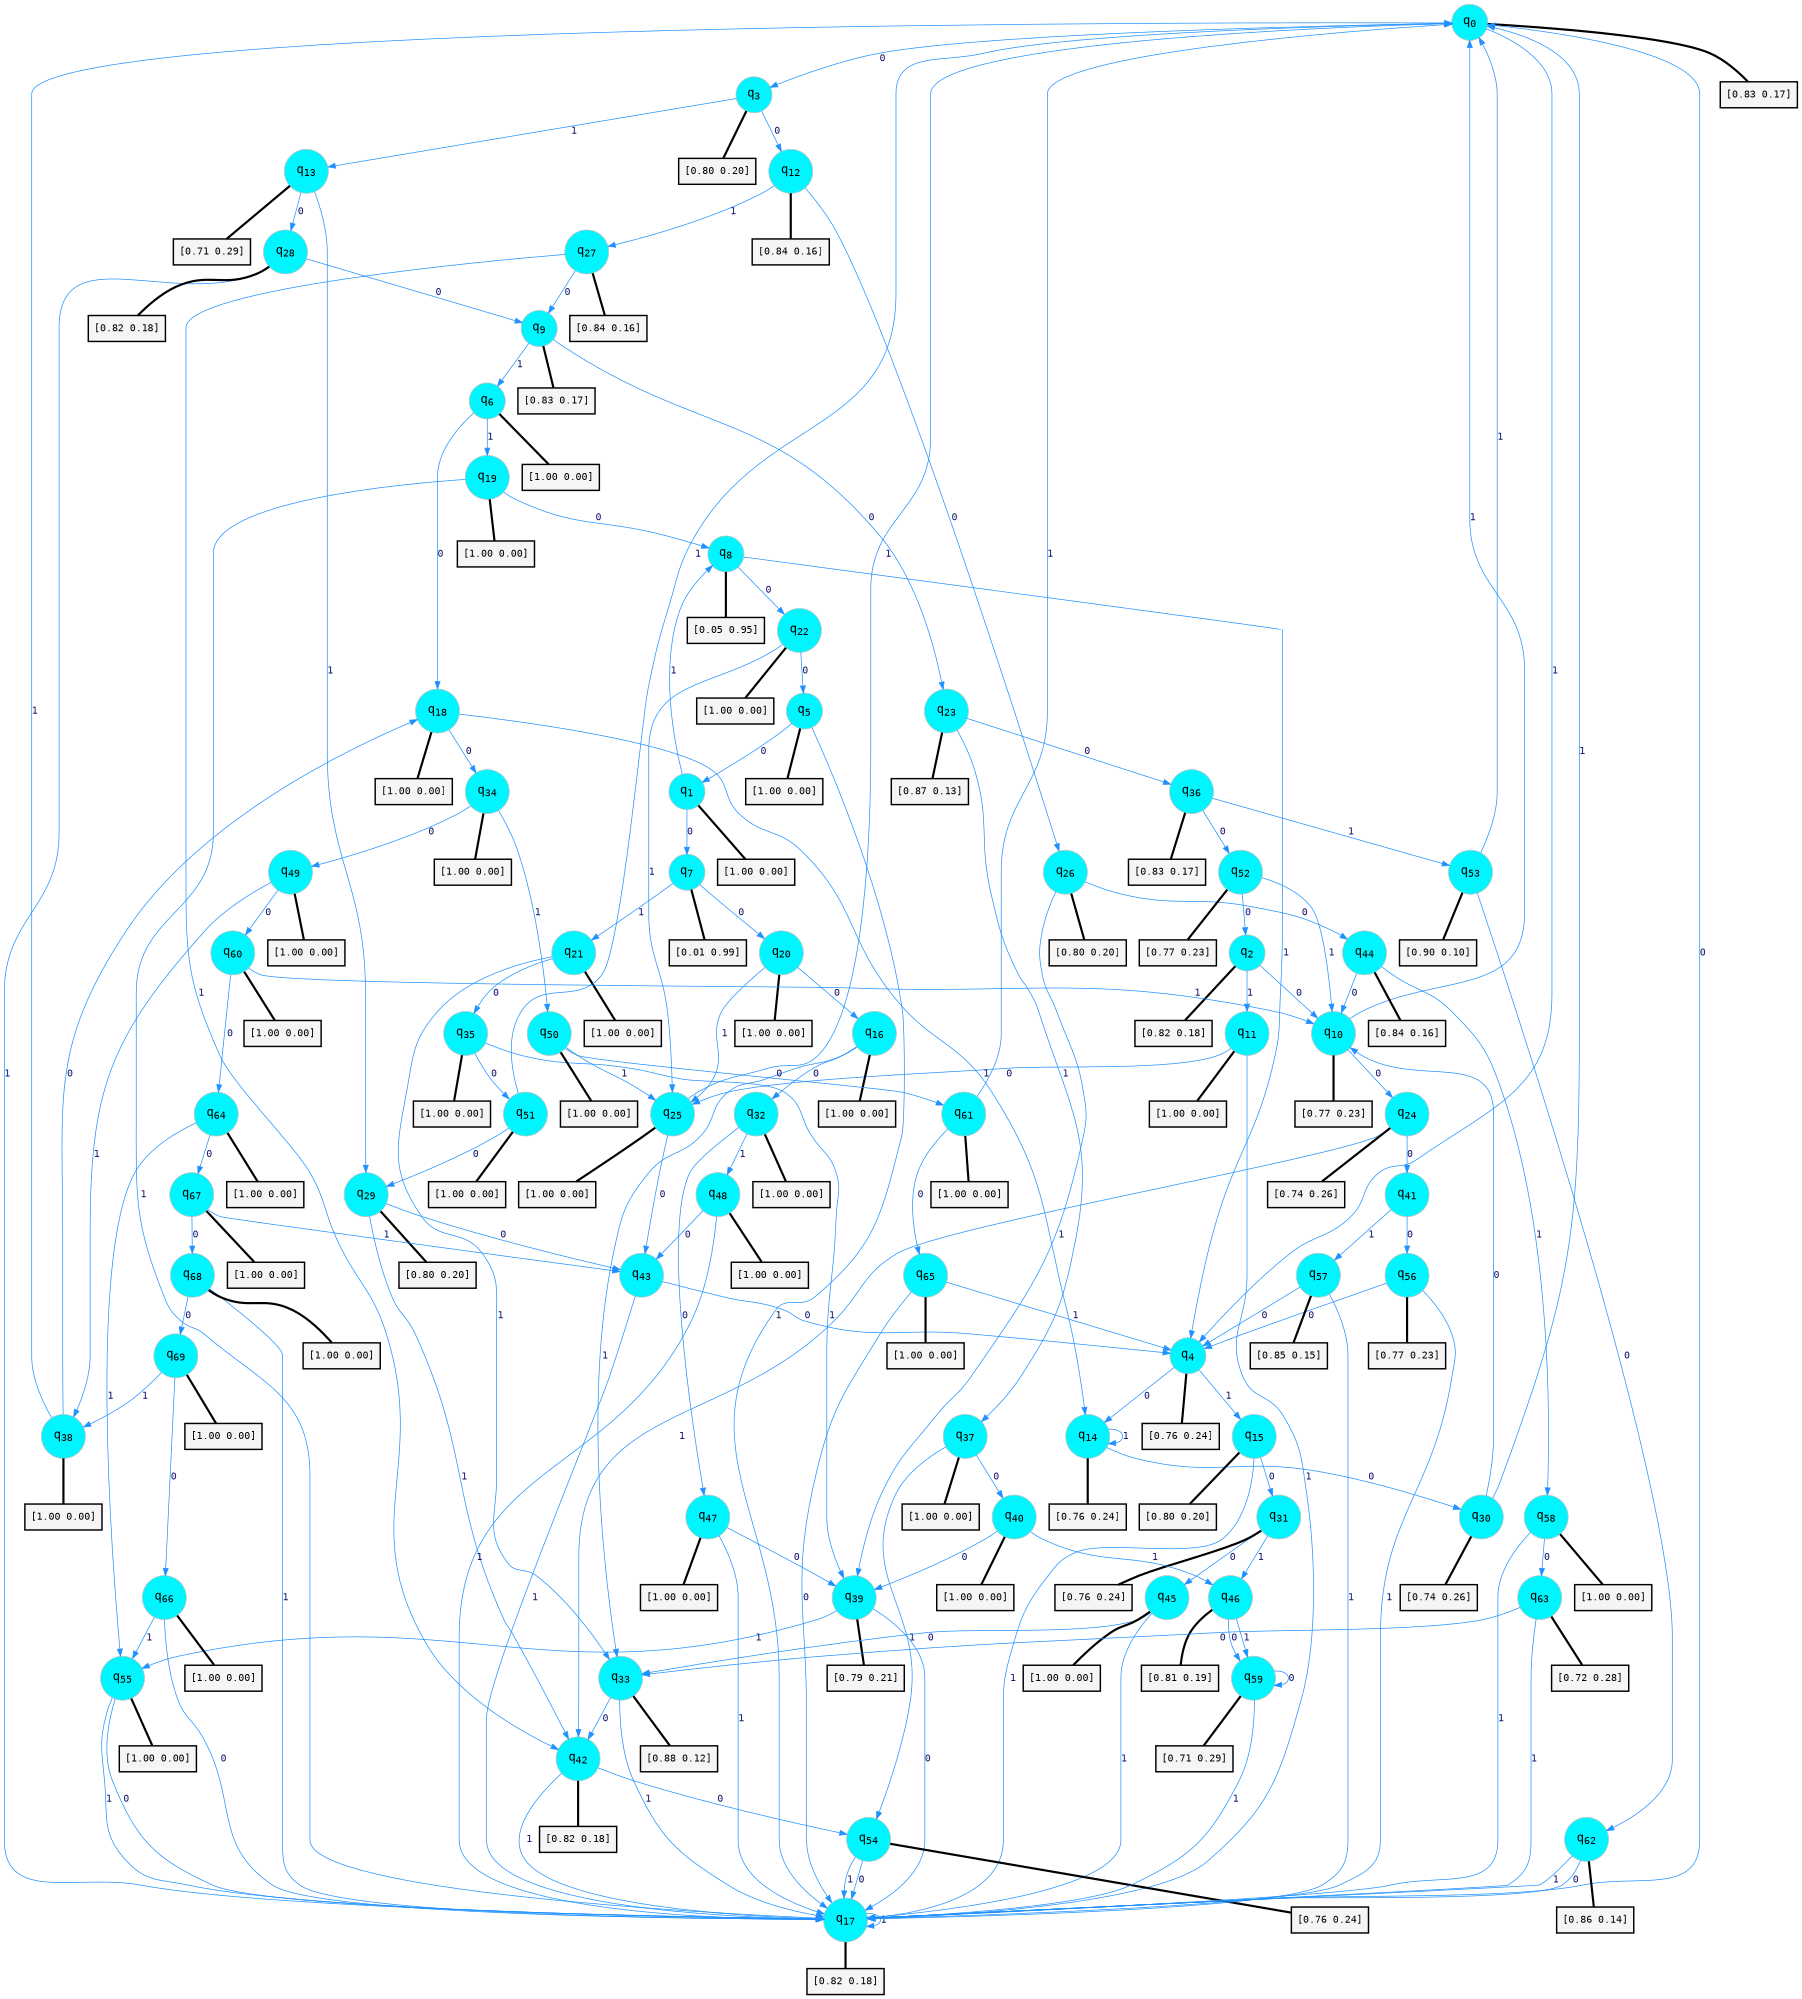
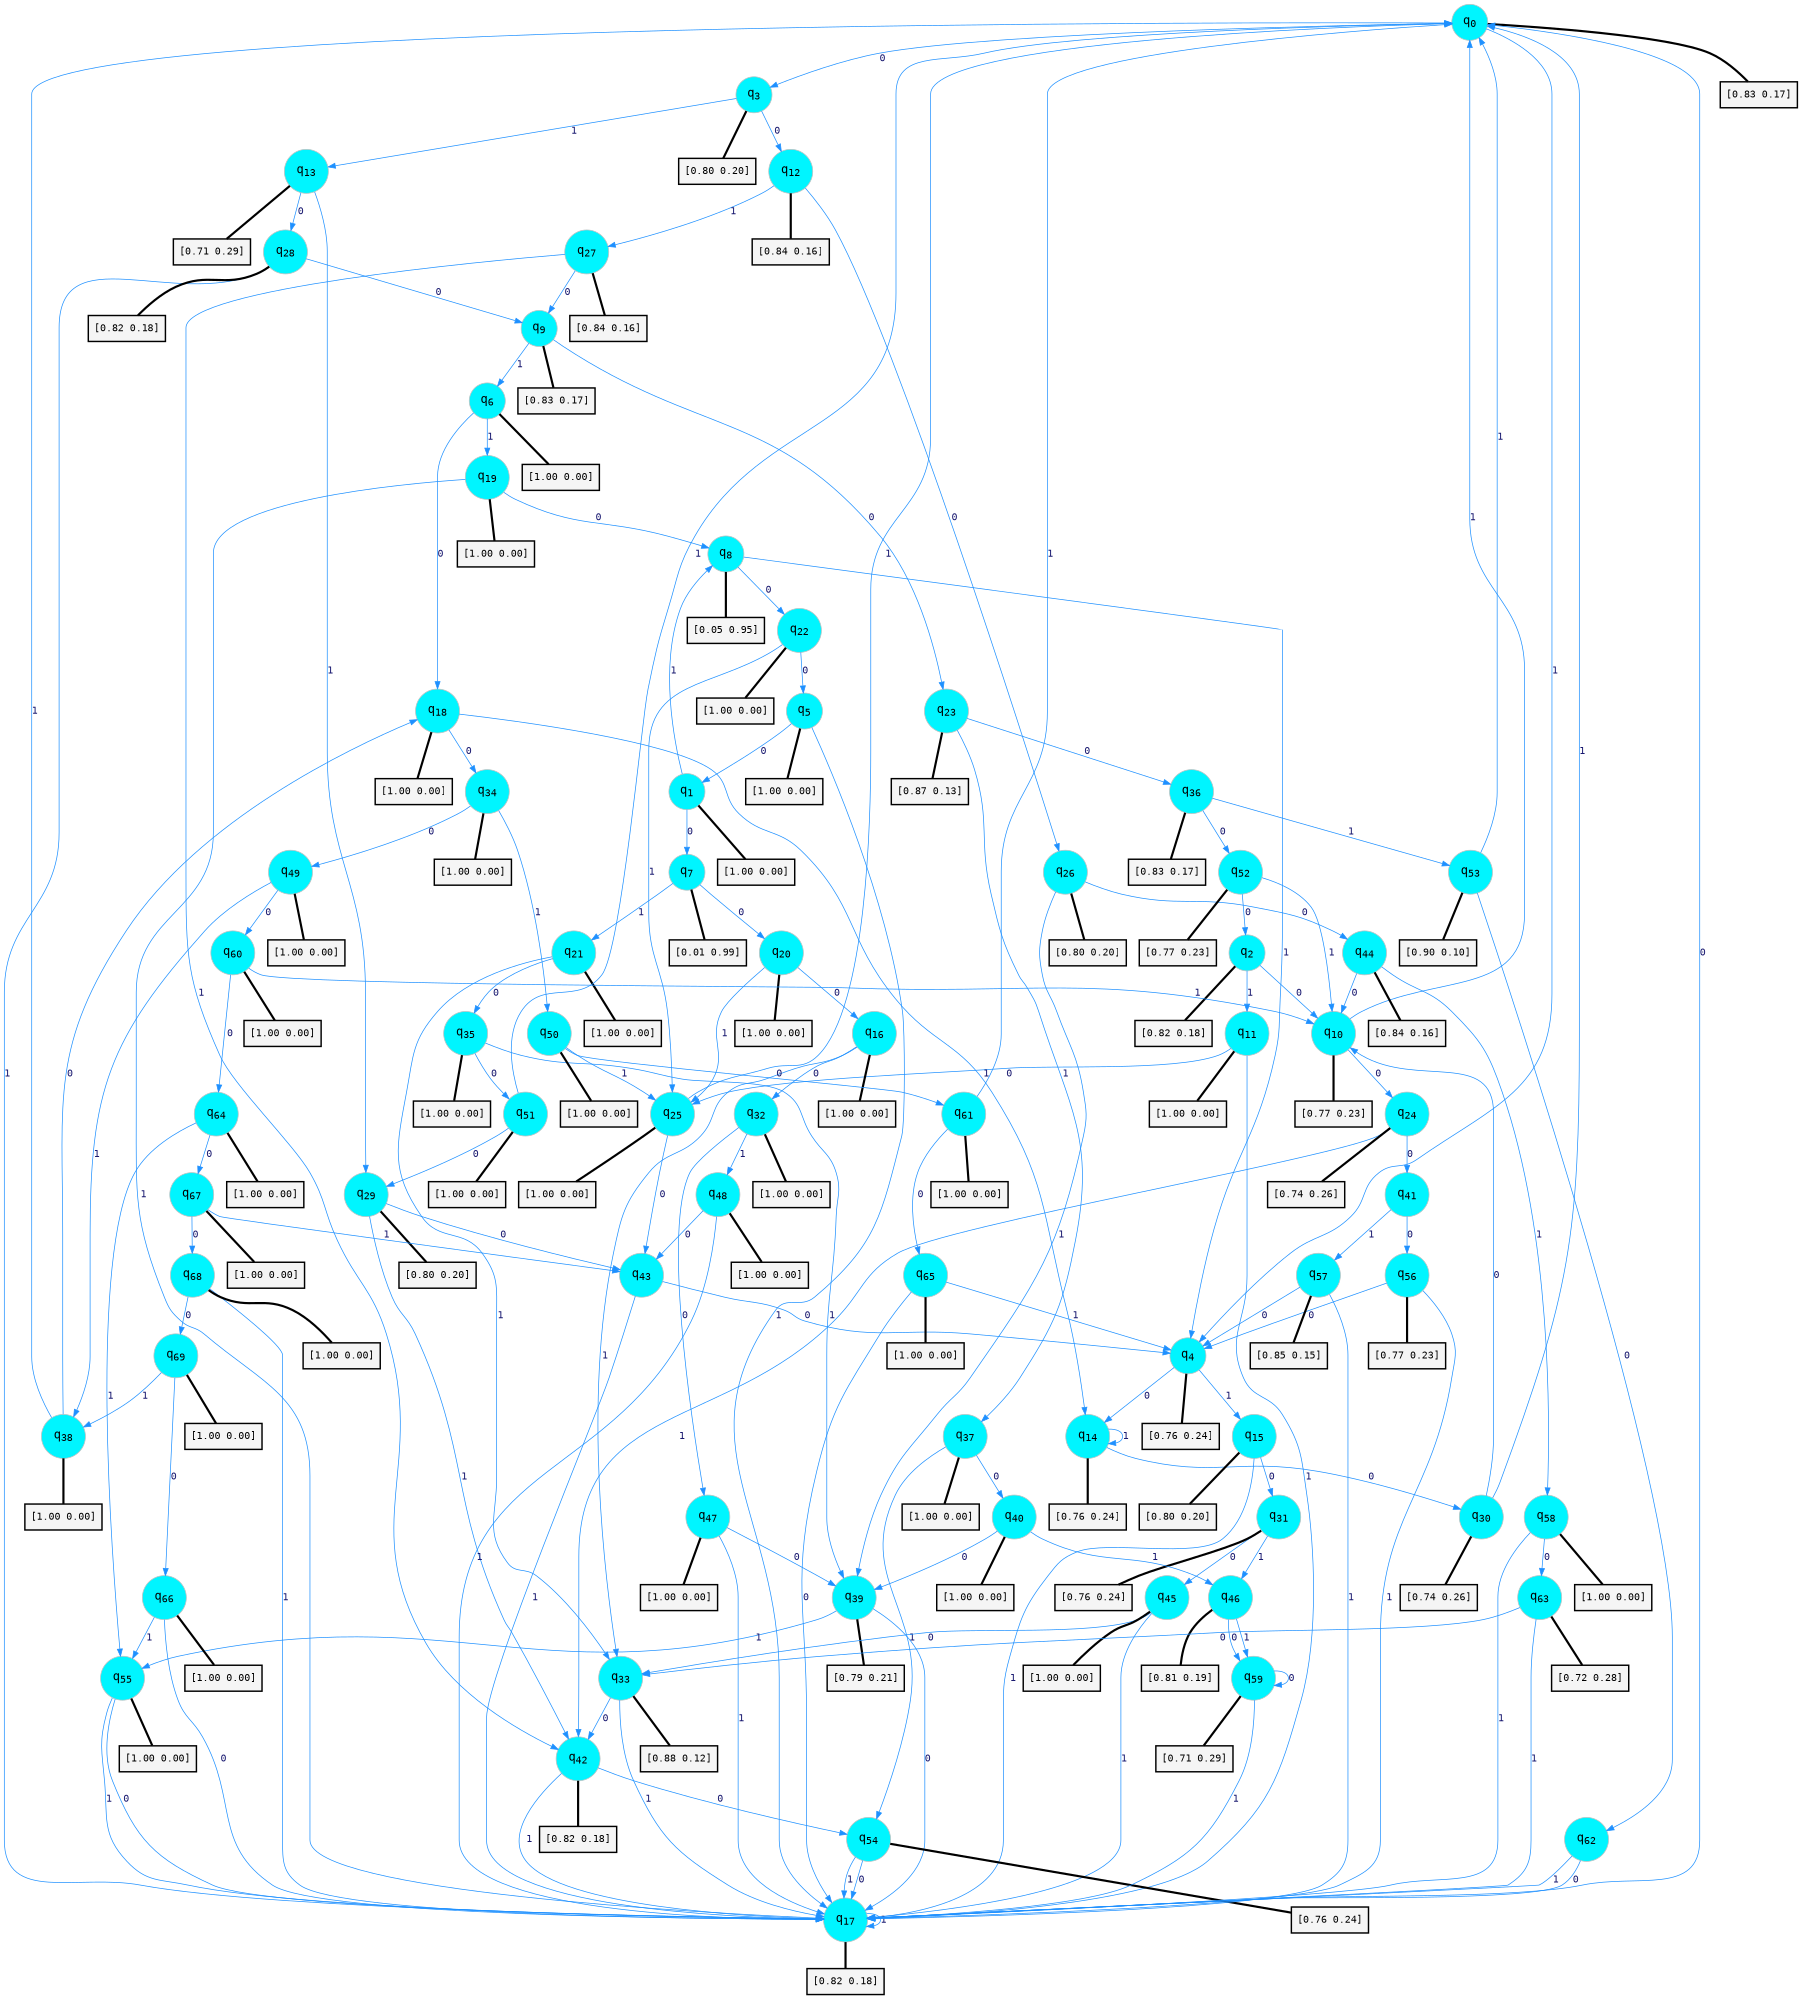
node "[0.86 0.14]": removed
